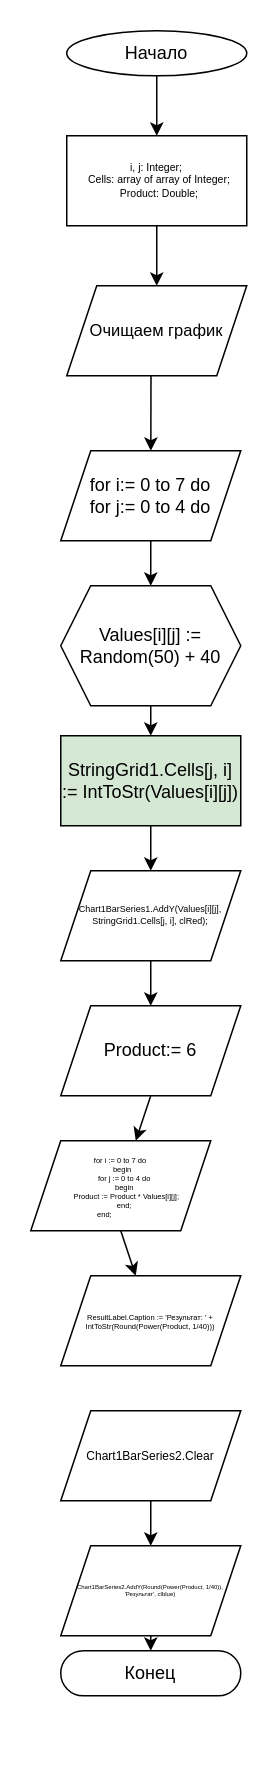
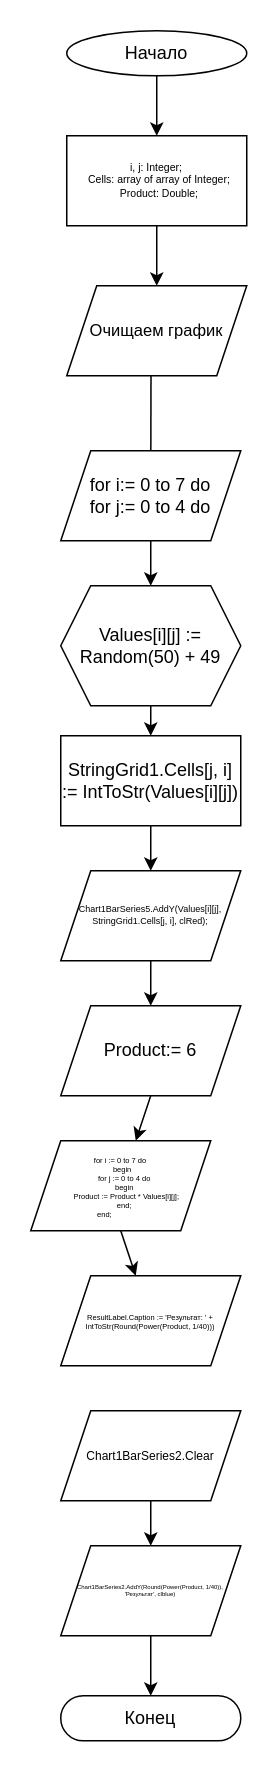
edge "Очищаем график" -> "for i:= 0 to 7 do for j:= 0 to 4 do": arrowhead classic -> none
node "Values[i][j] := Random(50) + 40": label "Values[i][j] := Random(50) + 40" -> "Values[i][j] := Random(50) + 49"
node "StringGrid1.Cells[j, i] := IntToStr(Values[i][j])": fillcolor #d5e8d4 -> #ffffff
node "Chart1BarSeries1.AddY(Values[i][j], StringGrid1.Cells[j, i], clRed);": label "Chart1BarSeries1.AddY(Values[i][j], StringGrid1.Cells[j, i], clRed);" -> "Chart1BarSeries5.AddY(Values[i][j], StringGrid1.Cells[j, i], clRed);"
node "Конец": moved (151, 1673) -> (151, 1718)
